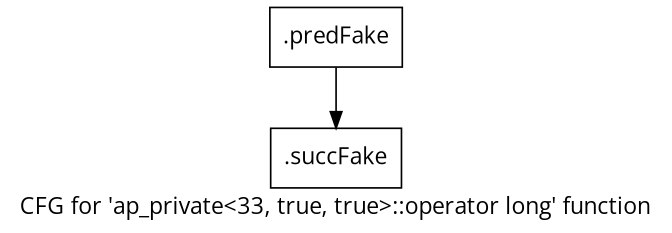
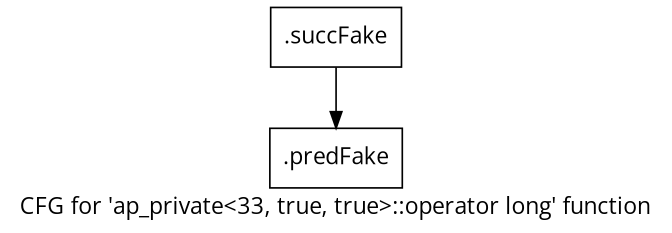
edge ".predFake" -> ".succFake": reversed
